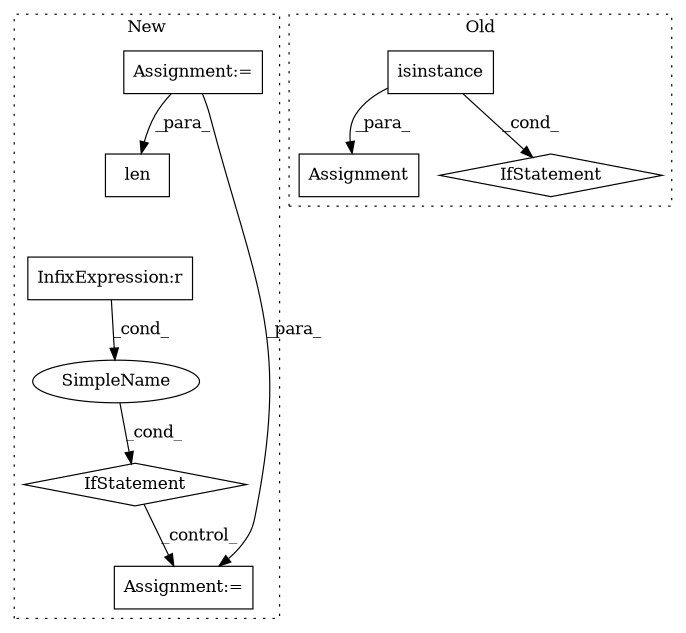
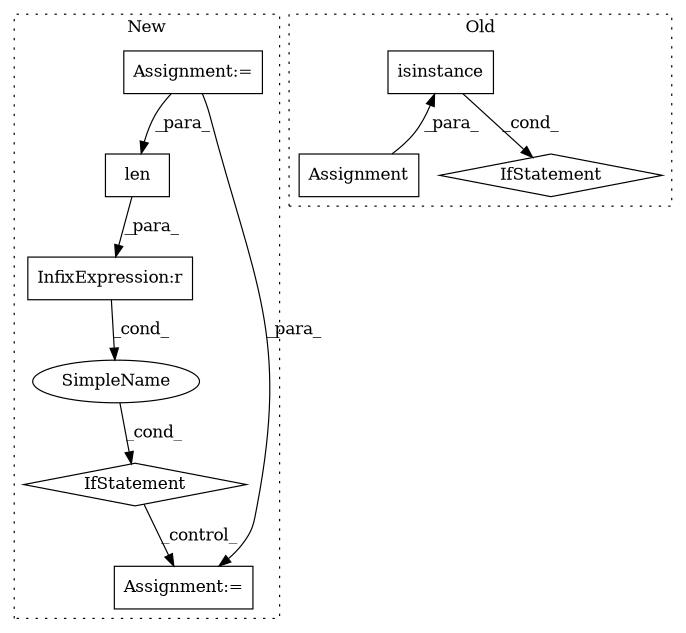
edge "isinstance" -> "Assignment": reversed
edge "len" -> "InfixExpression:r": added, label "_para_"
